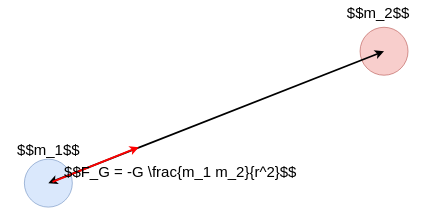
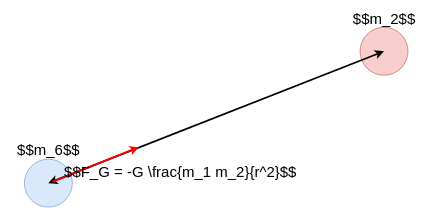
node "$$m_2$$": moved (378, 12) -> (384, 18)
node "$$m_1$$": label "$$m_1$$" -> "$$m_6$$"
